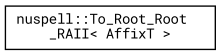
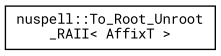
node "nuspell::To_Root_Root _RAII< AffixT >": label "nuspell::To_Root_Root _RAII< AffixT >" -> "nuspell::To_Root_Unroot _RAII< AffixT >"
